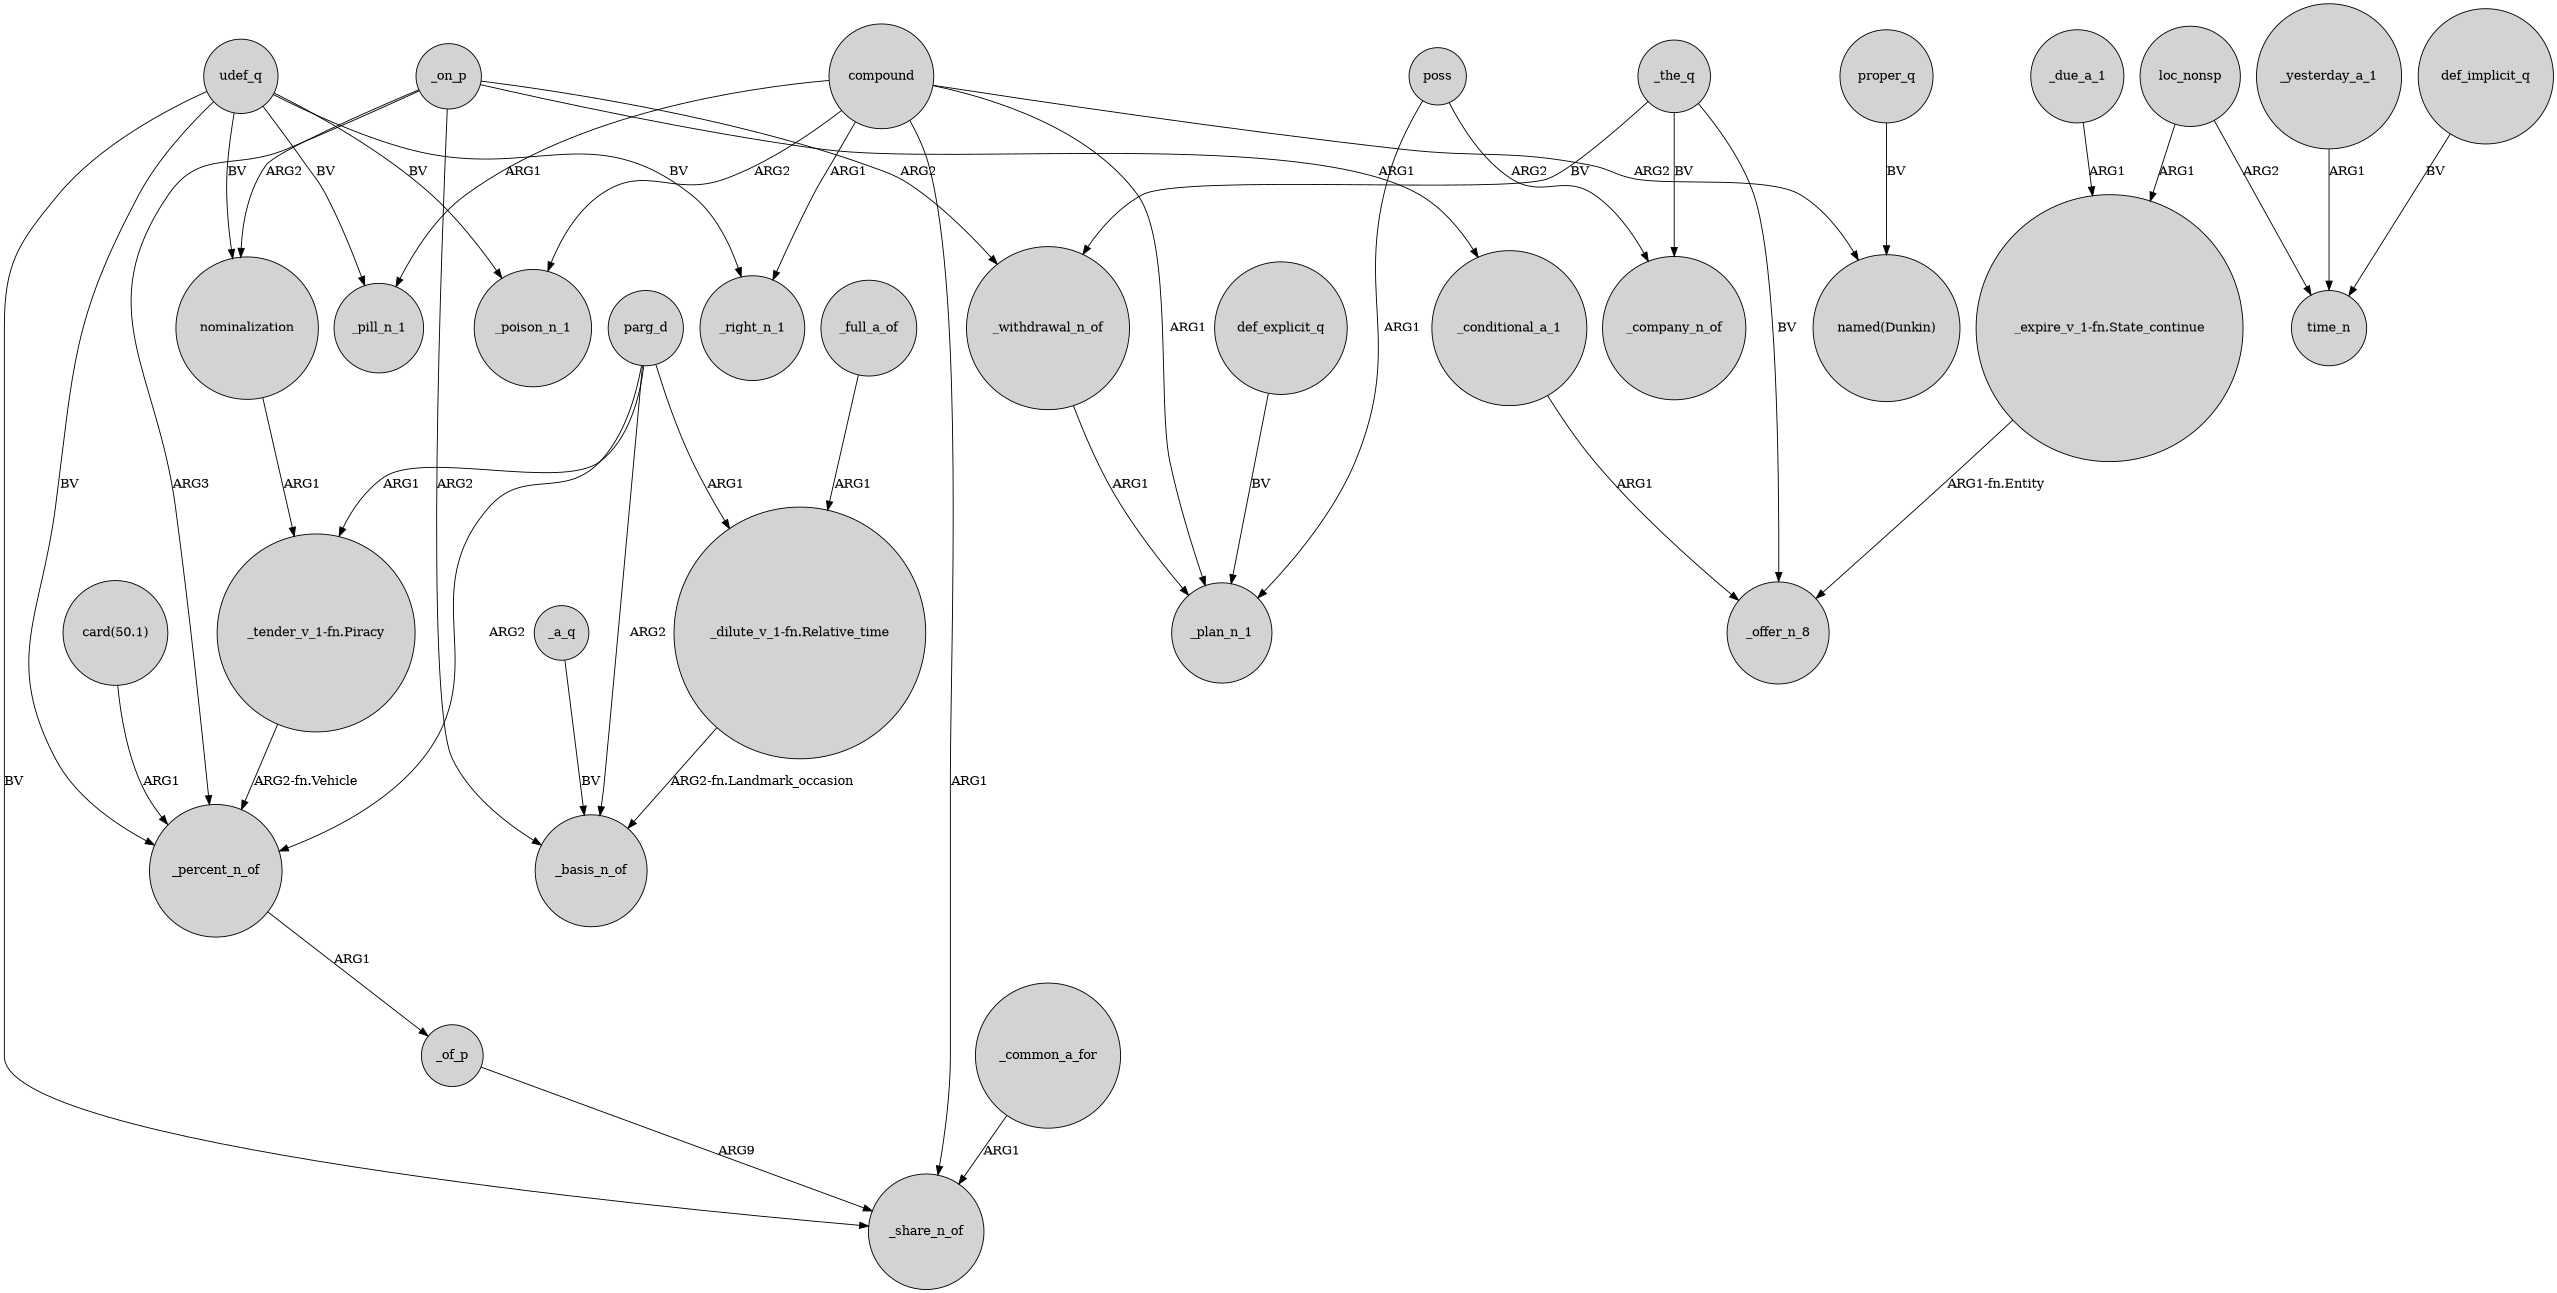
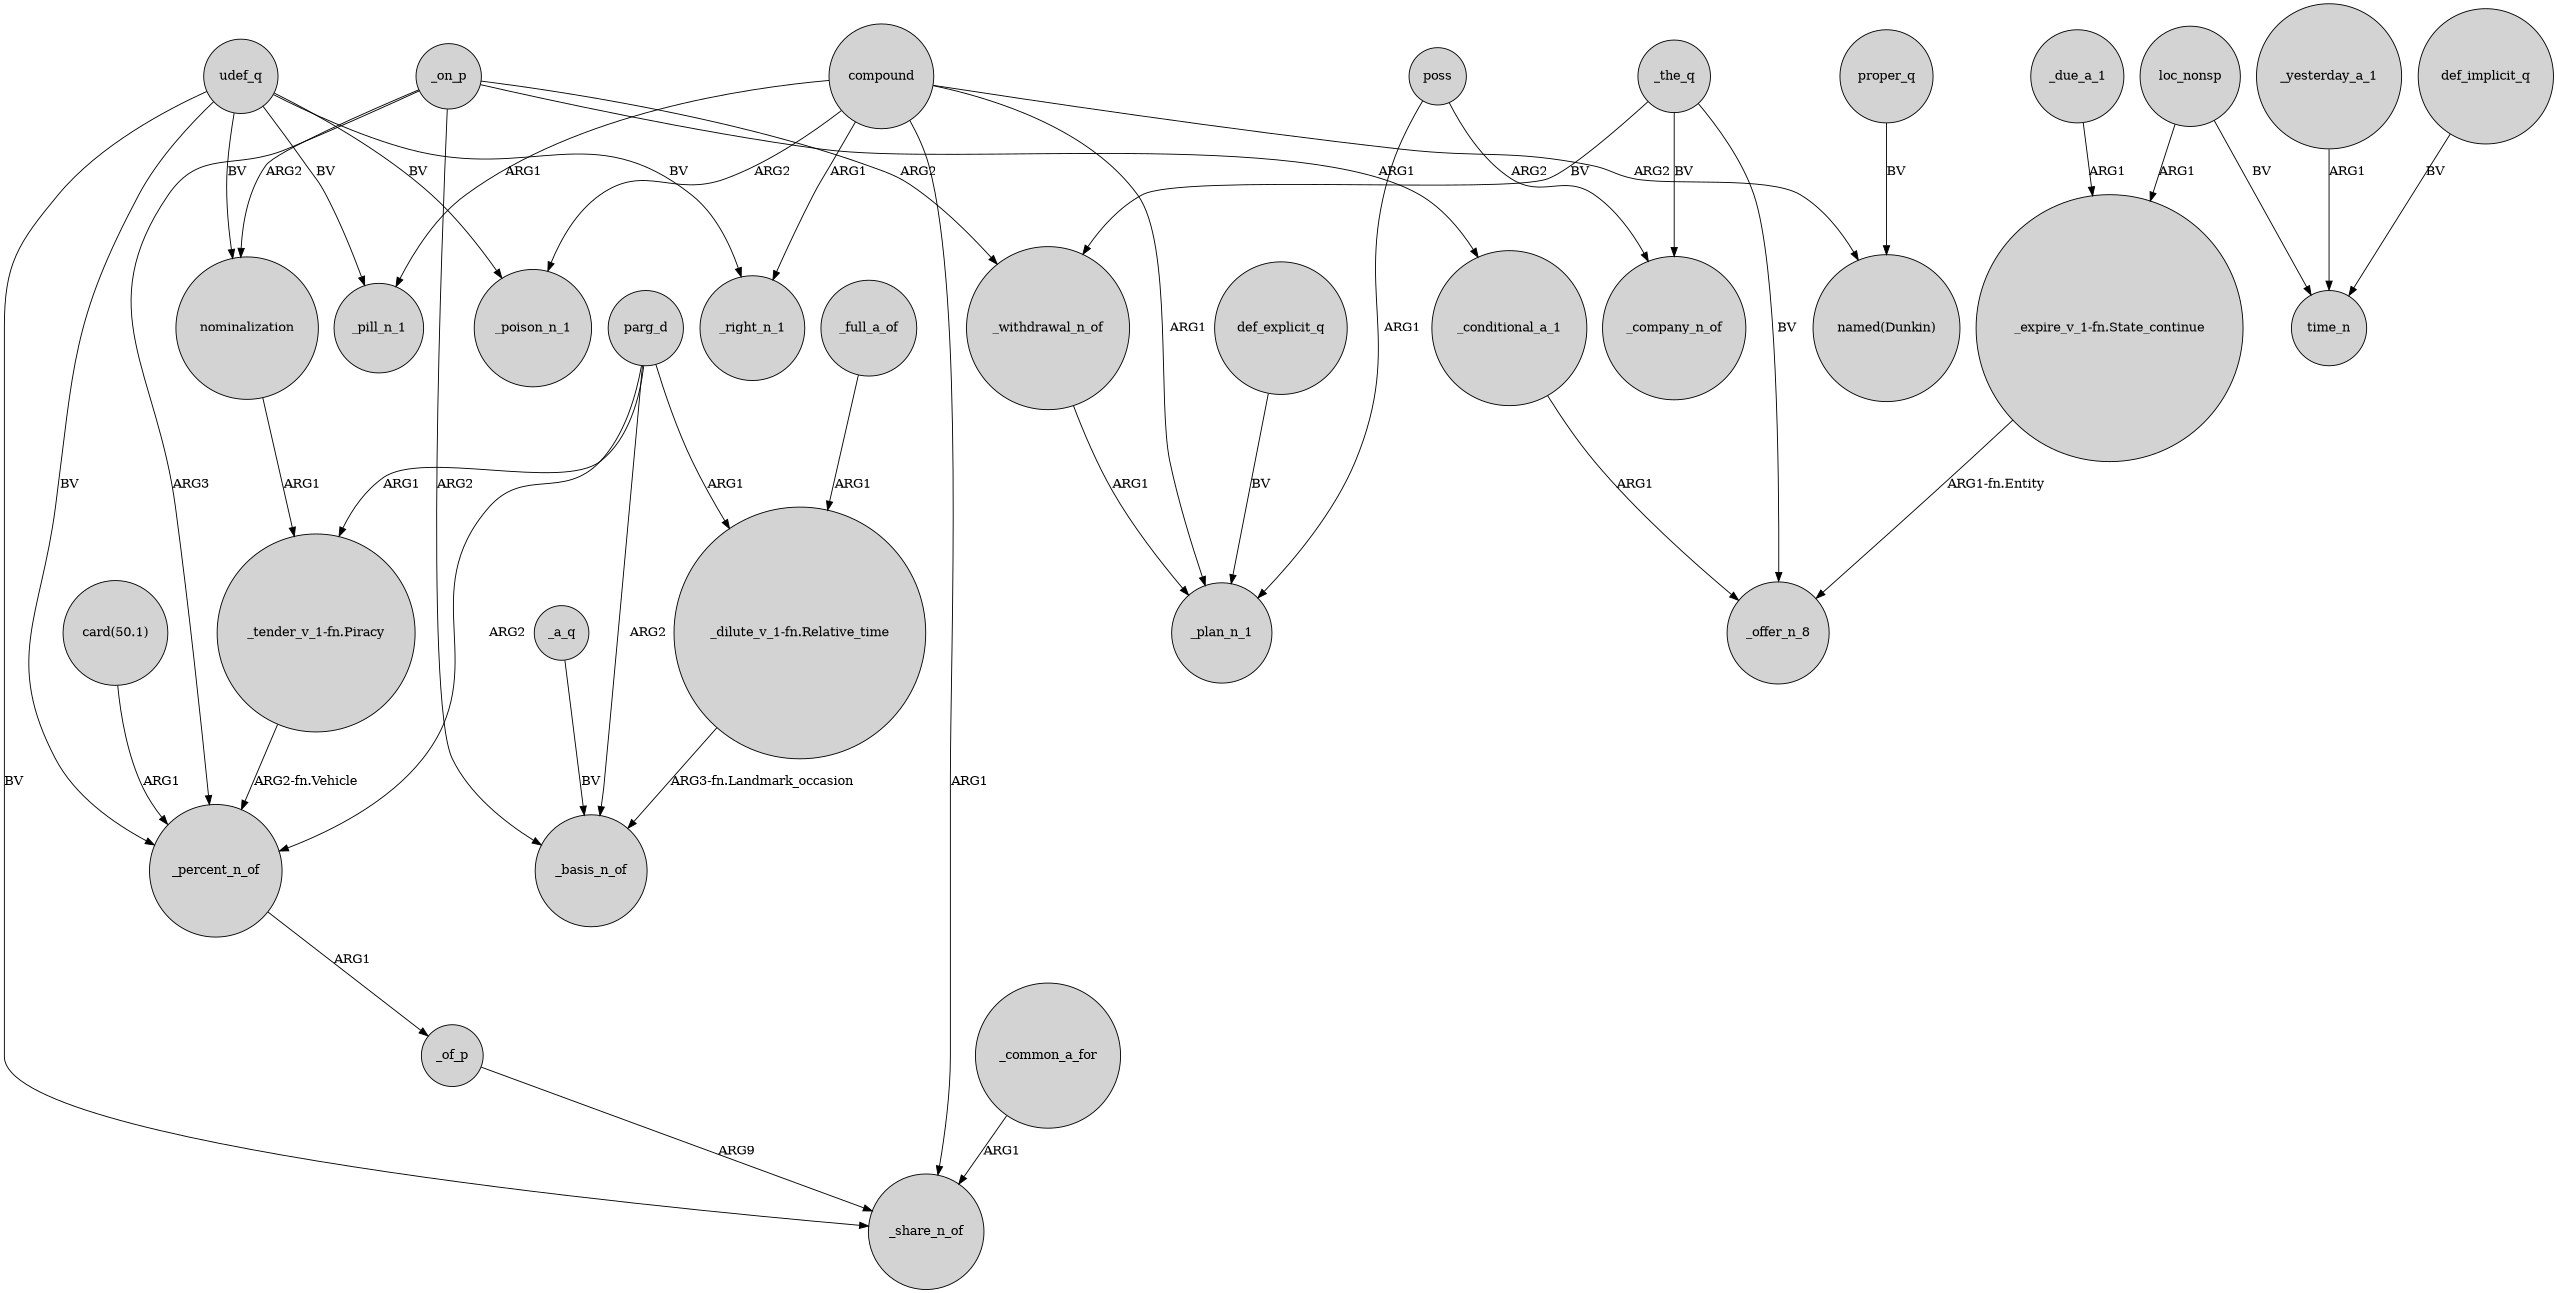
edge "loc_nonsp" -> "time_n": label "ARG2" -> "BV"
edge "_dilute_v_1-fn.Relative_time" -> "_basis_n_of": label "ARG2-fn.Landmark_occasion" -> "ARG3-fn.Landmark_occasion"
